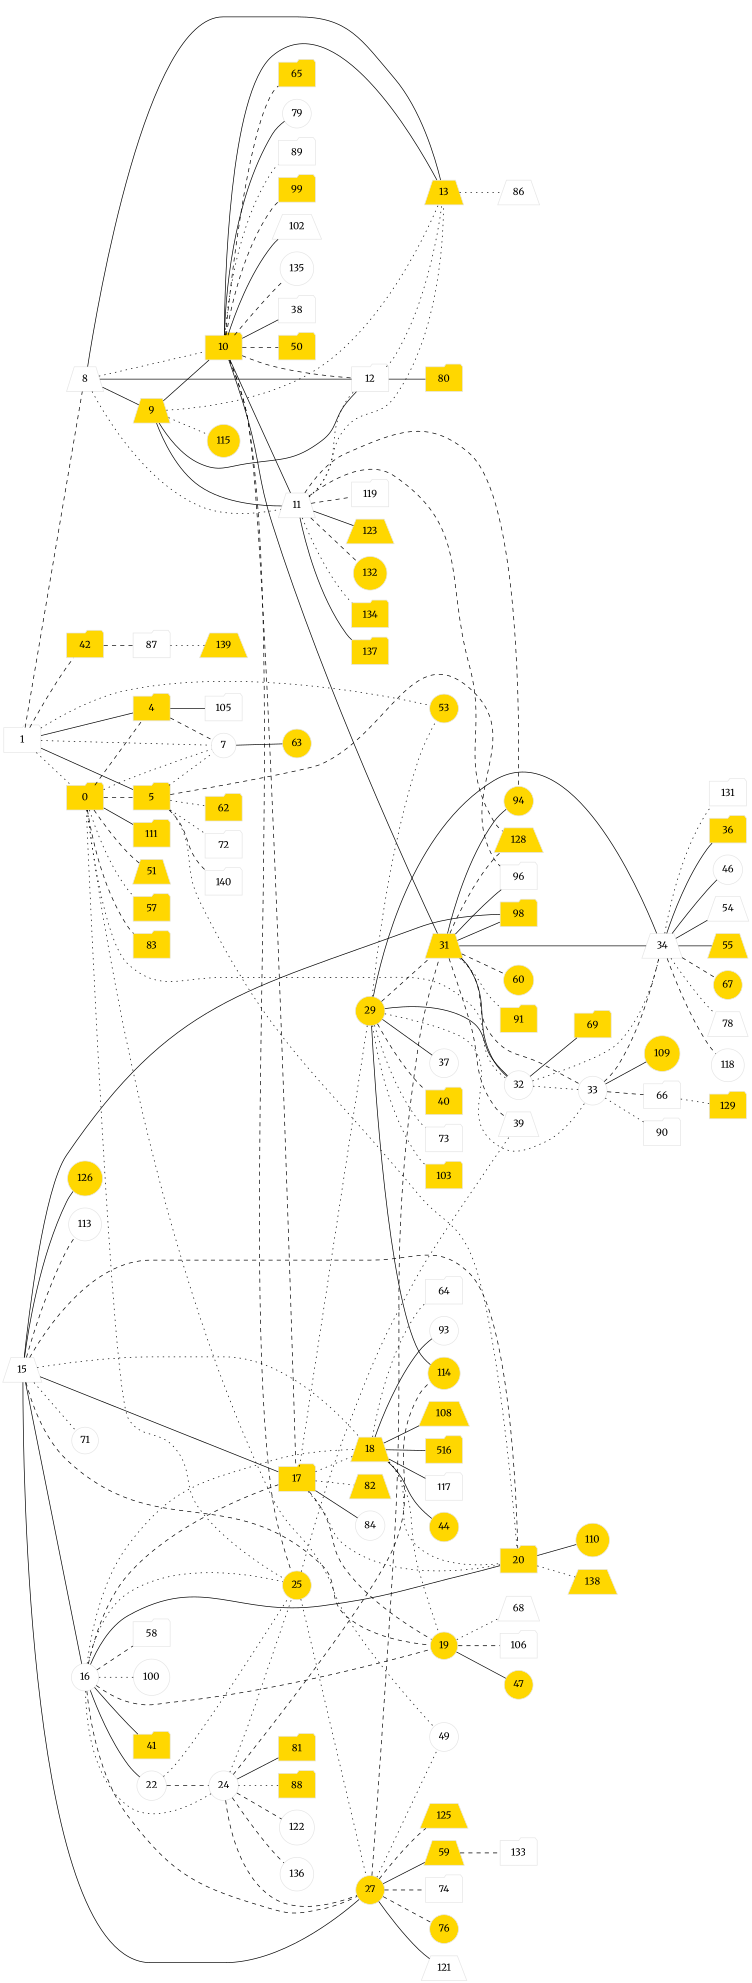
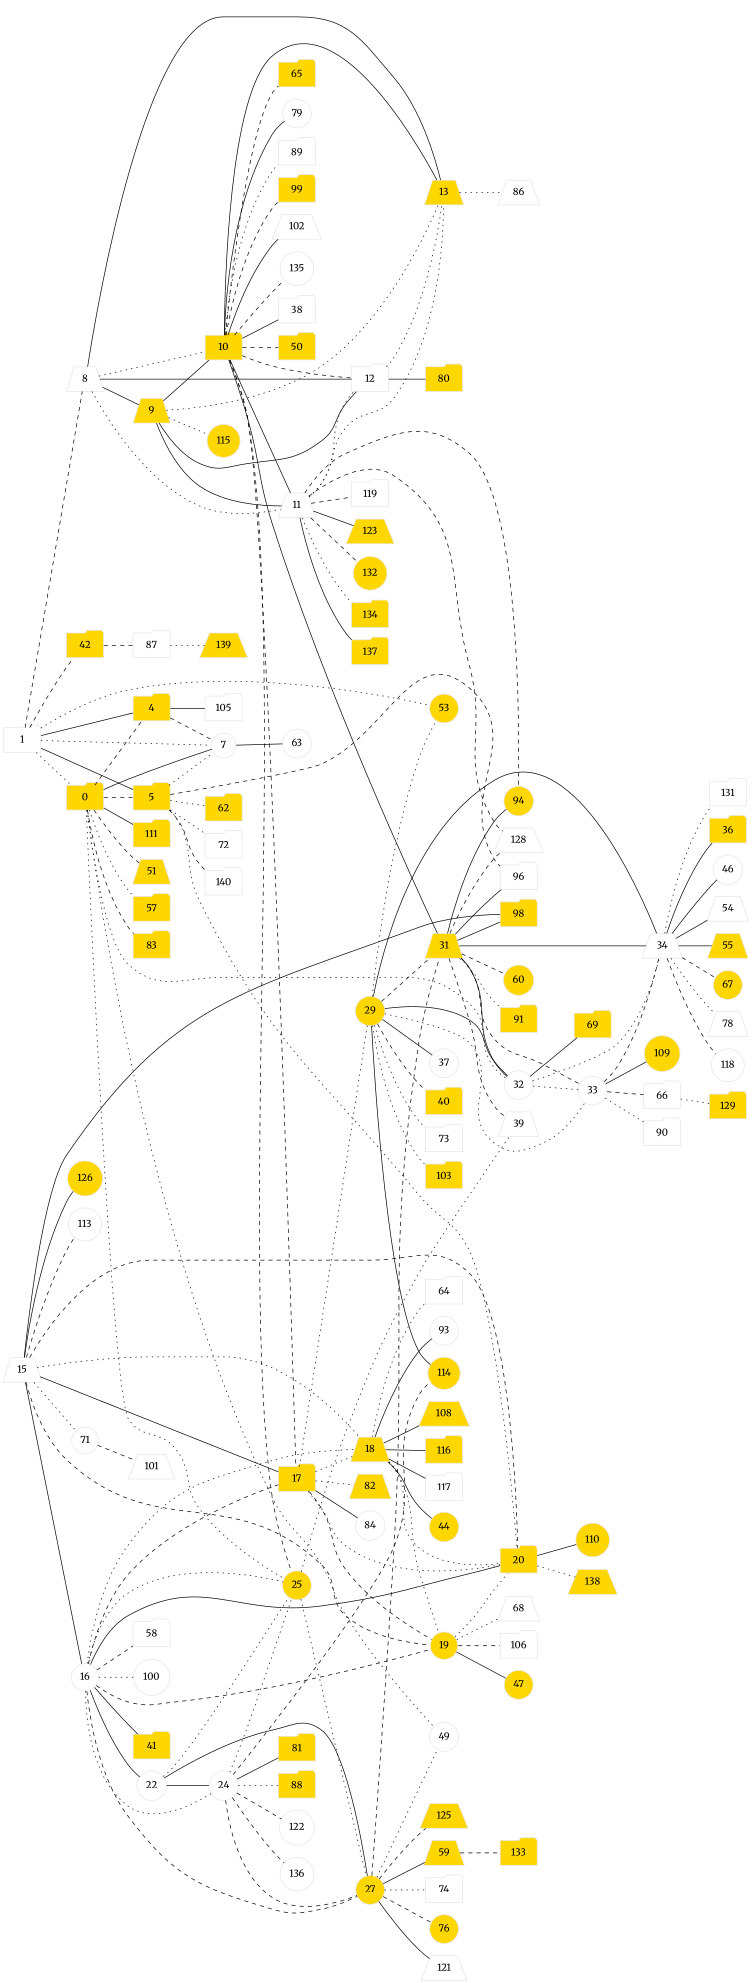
node "63": fillcolor gold -> white
edge "7" -- "0": style dotted -> solid
node "128": fillcolor gold -> white
node "516": label "516" -> "116"
node "101": added
edge "20" -- "19": added
edge "22" -- "24": style dashed -> solid
edge "15" -- "27": now "22" -- "27"
node "133": fillcolor white -> gold
edge "27" -- "74": style dashed -> dotted
